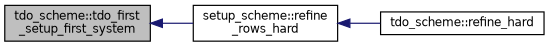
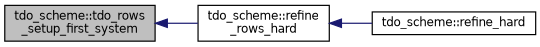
node "tdo_scheme::tdo_first _setup_first_system": label "tdo_scheme::tdo_first _setup_first_system" -> "tdo_scheme::tdo_rows _setup_first_system"
node "setup_scheme::refine _rows_hard": label "setup_scheme::refine _rows_hard" -> "tdo_scheme::refine _rows_hard"
